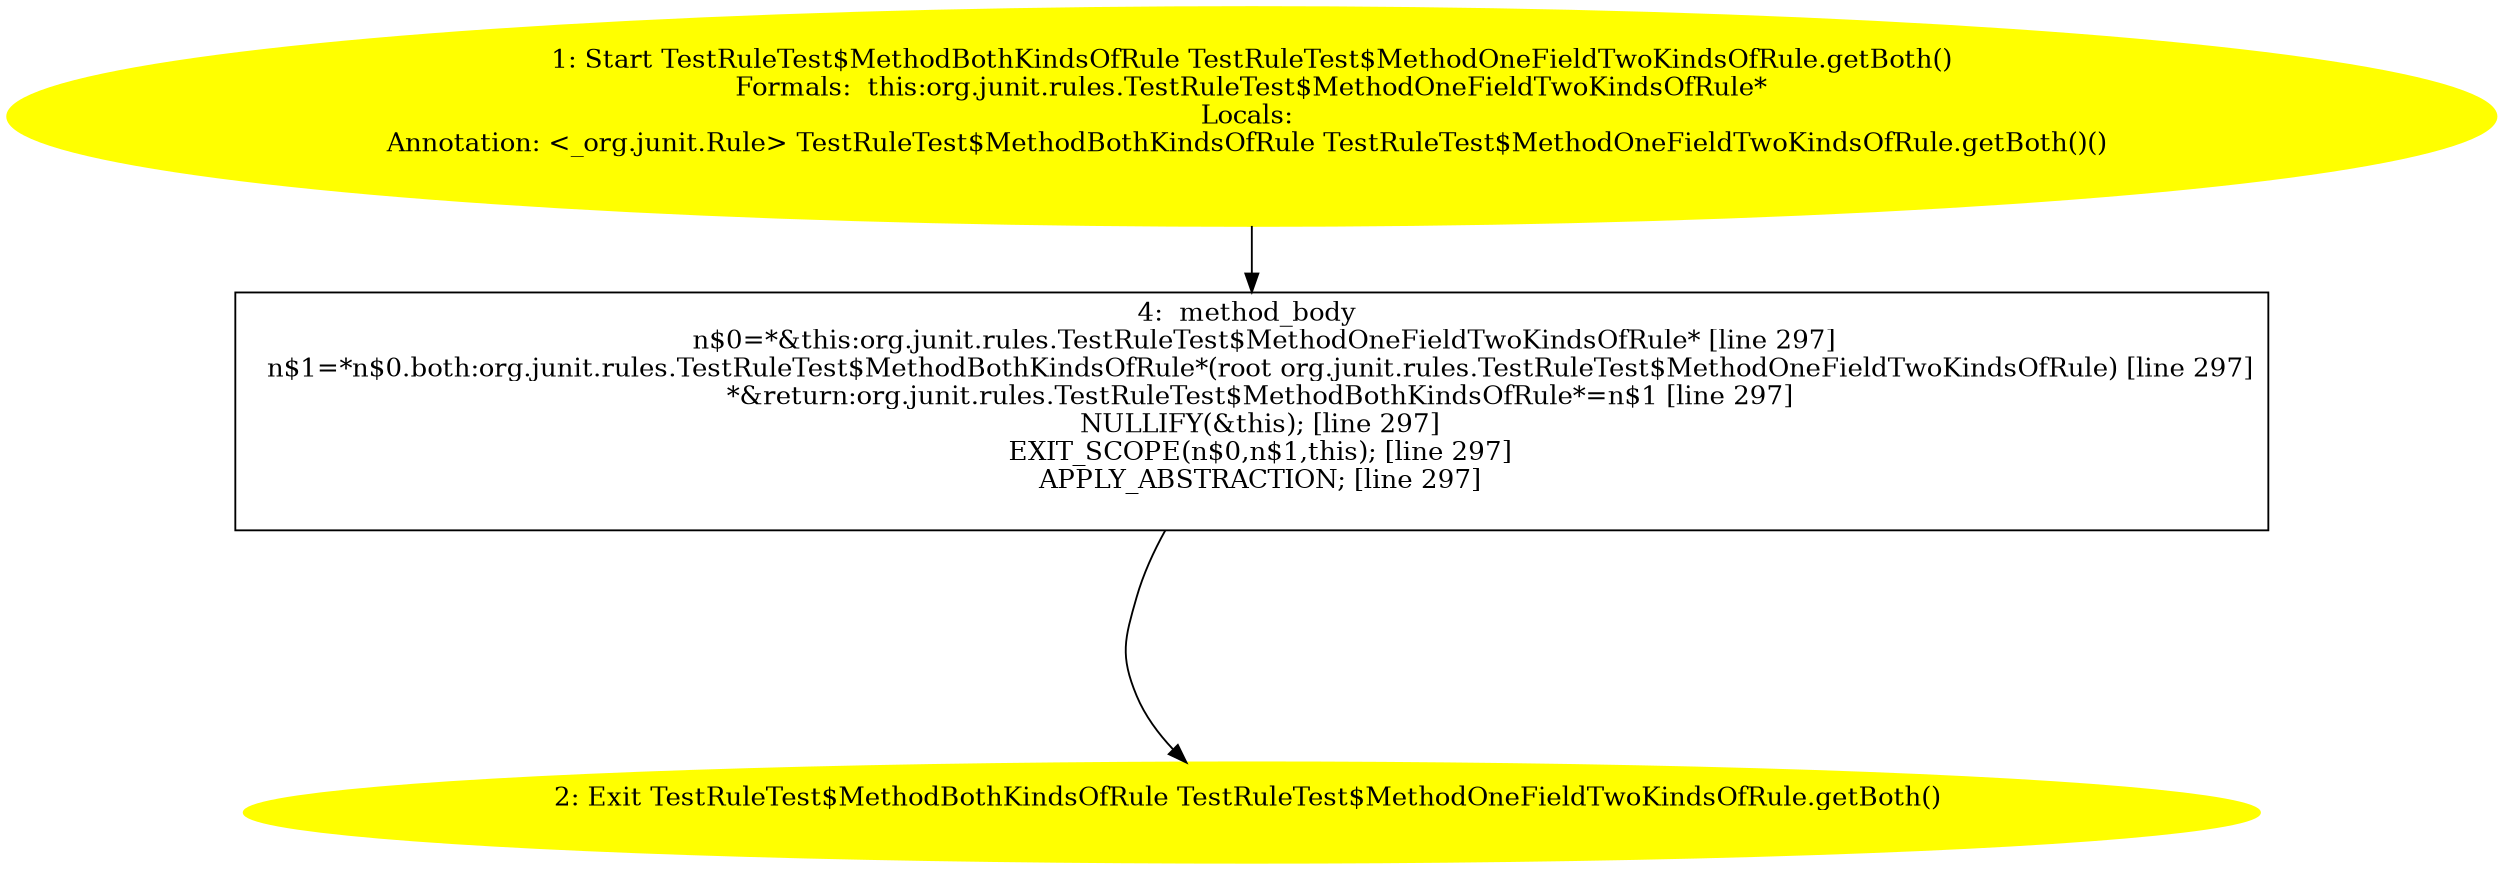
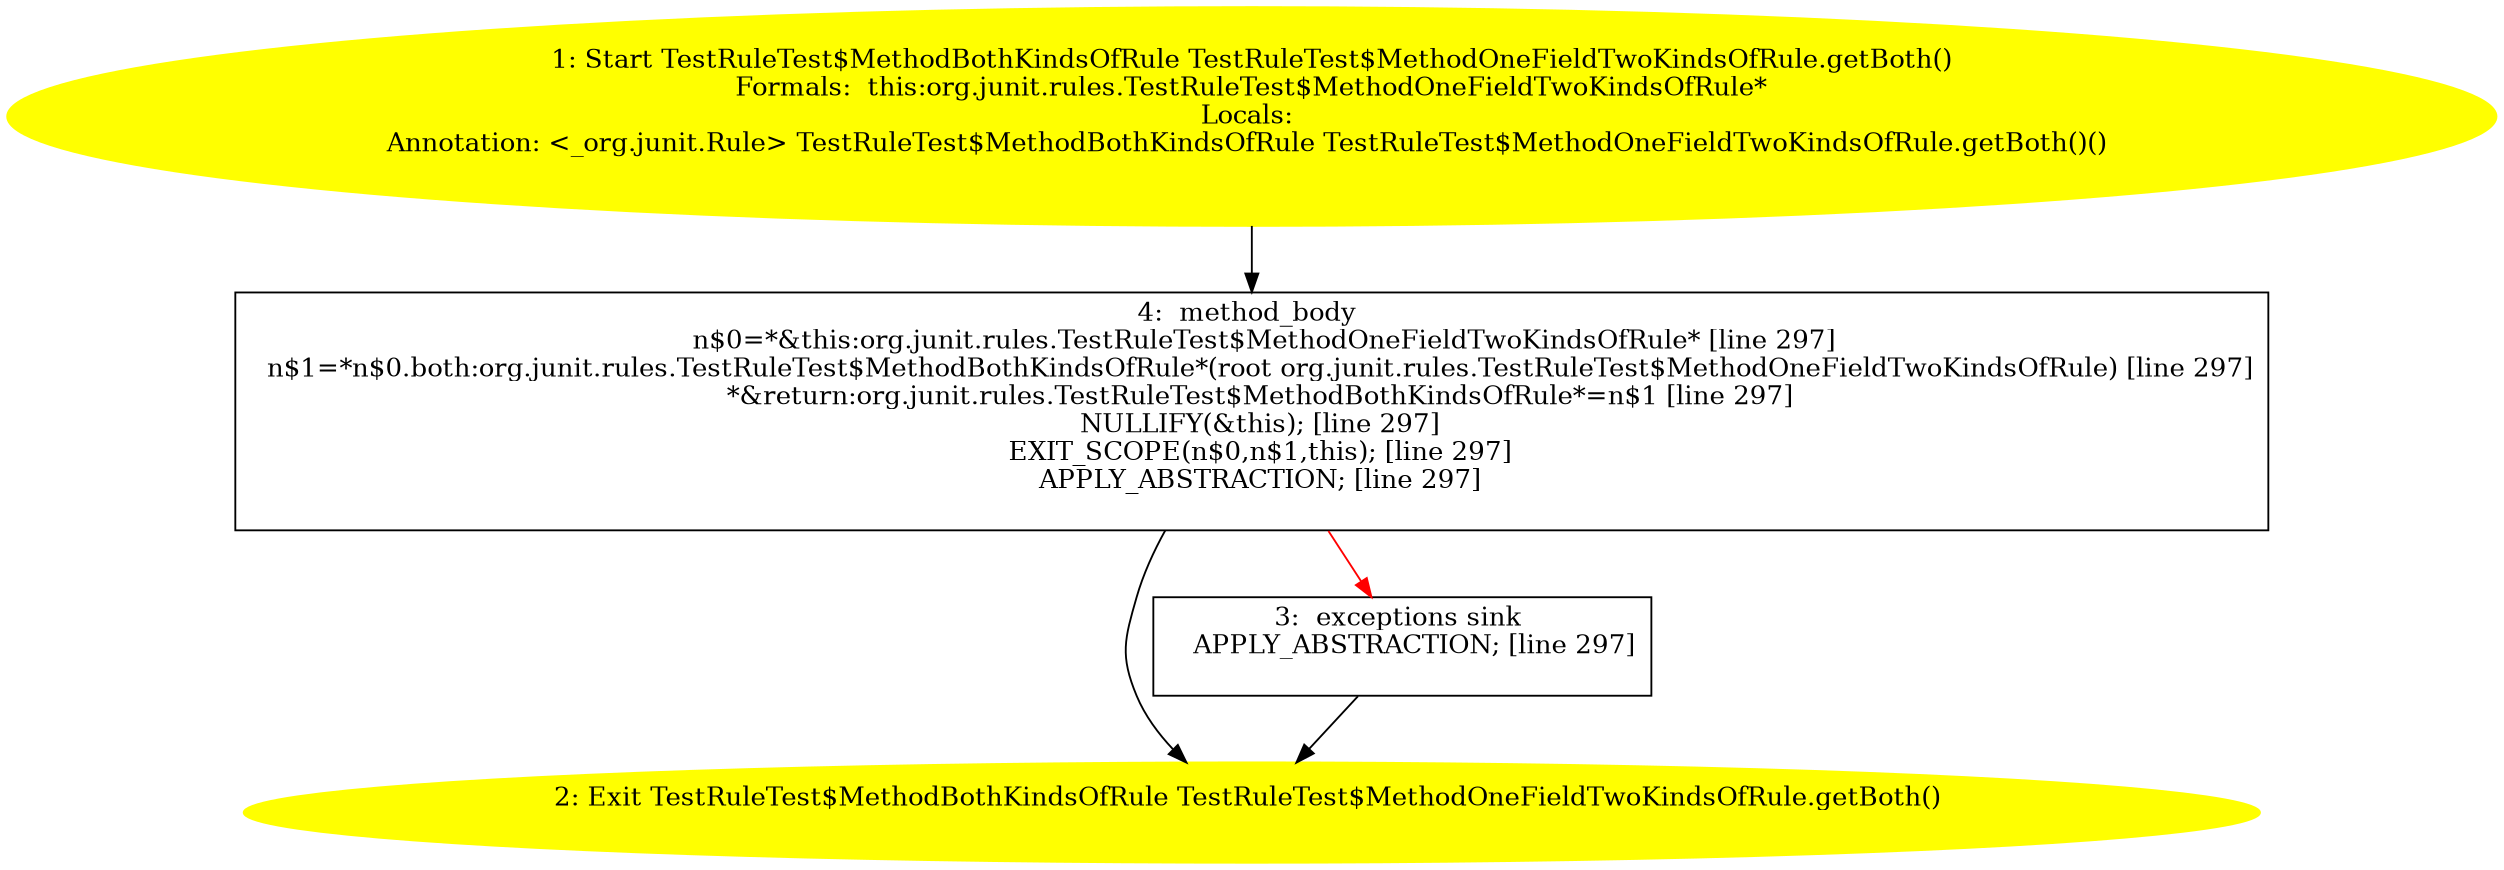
node "3:  exceptions sink APPLY_ABSTRACTION; [line 297]": added
